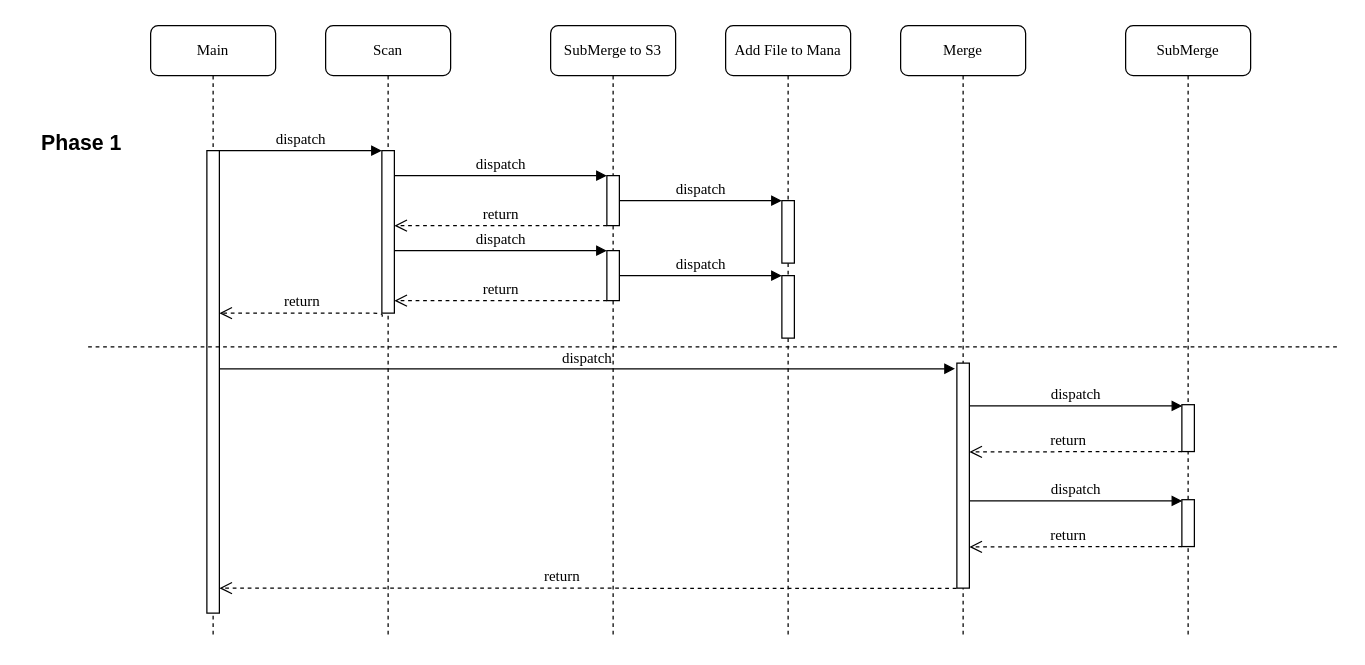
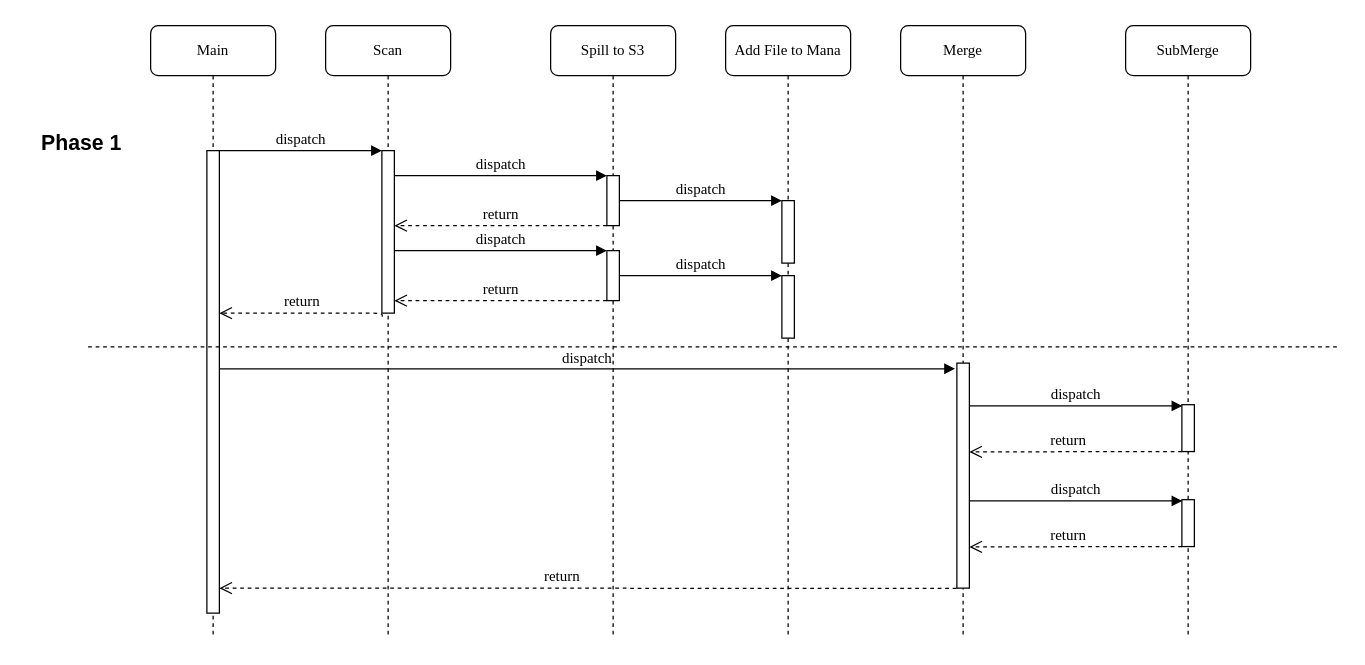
node "SubMerge to S3": label "SubMerge to S3" -> "Spill to S3"
